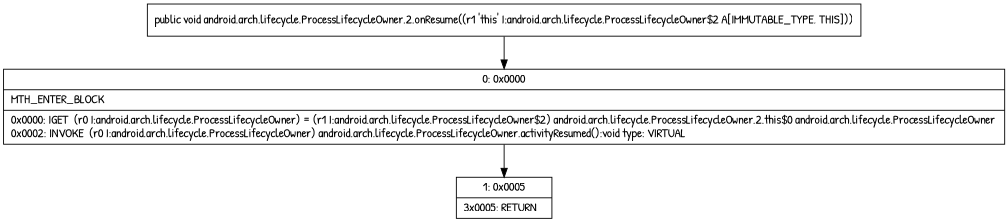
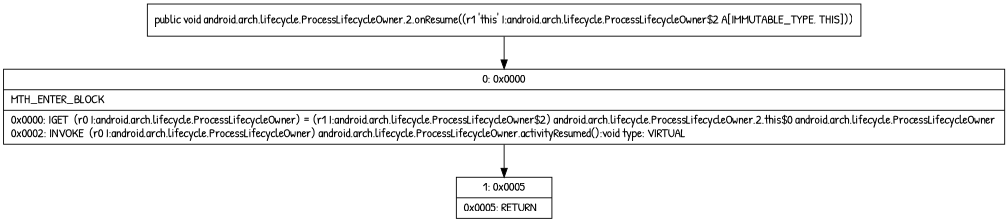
node "1: 0x0005": text "3x0005: RETURN" -> "0x0005: RETURN"
